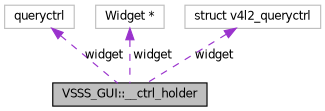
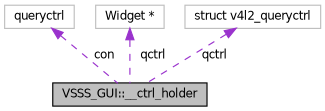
edge "VSSS_GUI::__ctrl_holder" -> "queryctrl": label " widget" -> " con"
edge "VSSS_GUI::__ctrl_holder" -> "Widget *": label " widget" -> " qctrl"
edge "VSSS_GUI::__ctrl_holder" -> "struct v4l2_queryctrl": label " widget" -> " qctrl"
